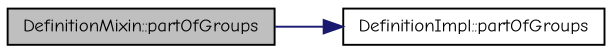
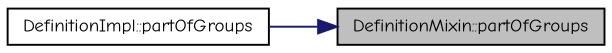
edge "DefinitionMixin::partOfGroups" -> "DefinitionImpl::partOfGroups": reversed
